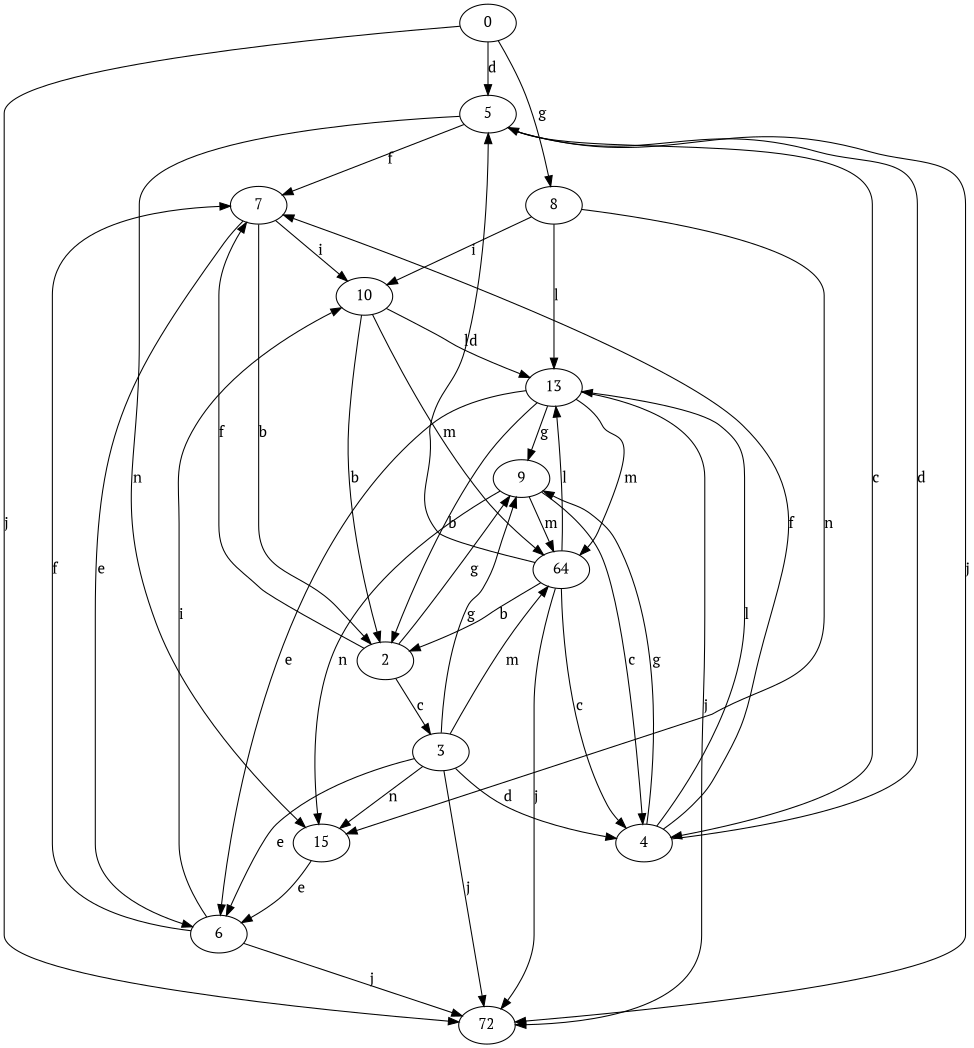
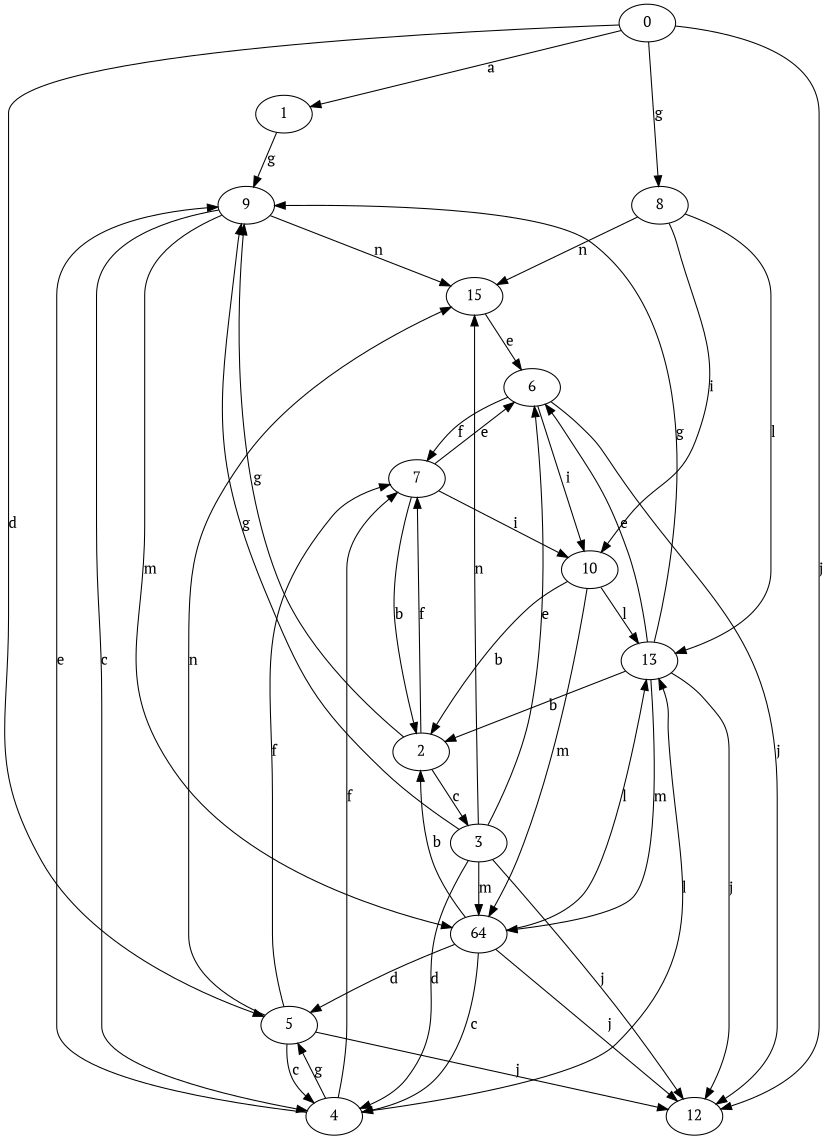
node "1": added
edge "4" -> "5": label "d" -> "g"
edge "4" -> "9": label "g" -> "e"
node "72": label "72" -> "12"
